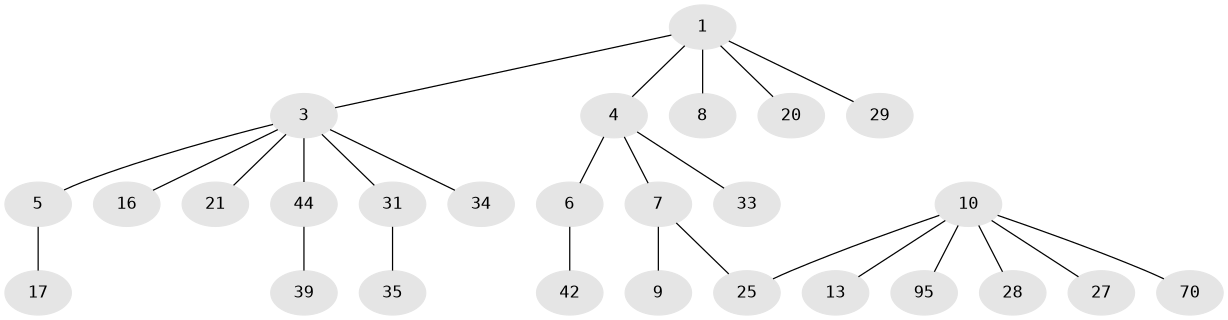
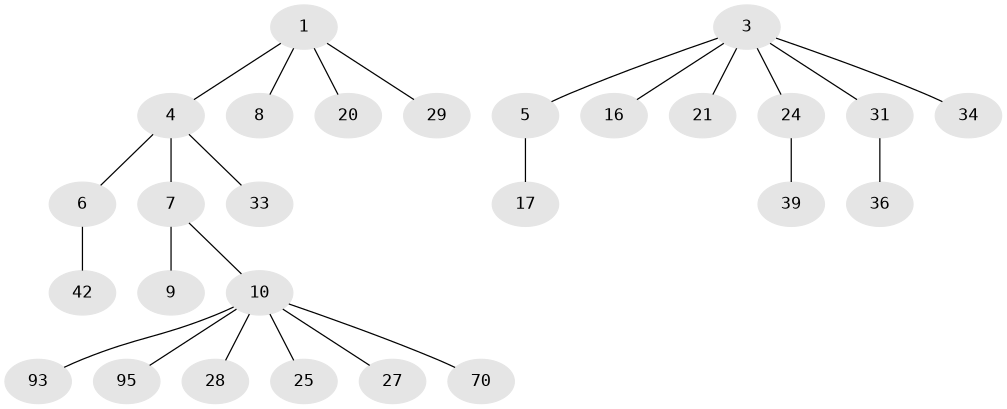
edge "1" -- "3": removed
node "44": label "44" -> "24"
edge "7" -- "25": now "7" -- "10"
node "35": label "35" -> "36"
node "13": label "13" -> "93"
